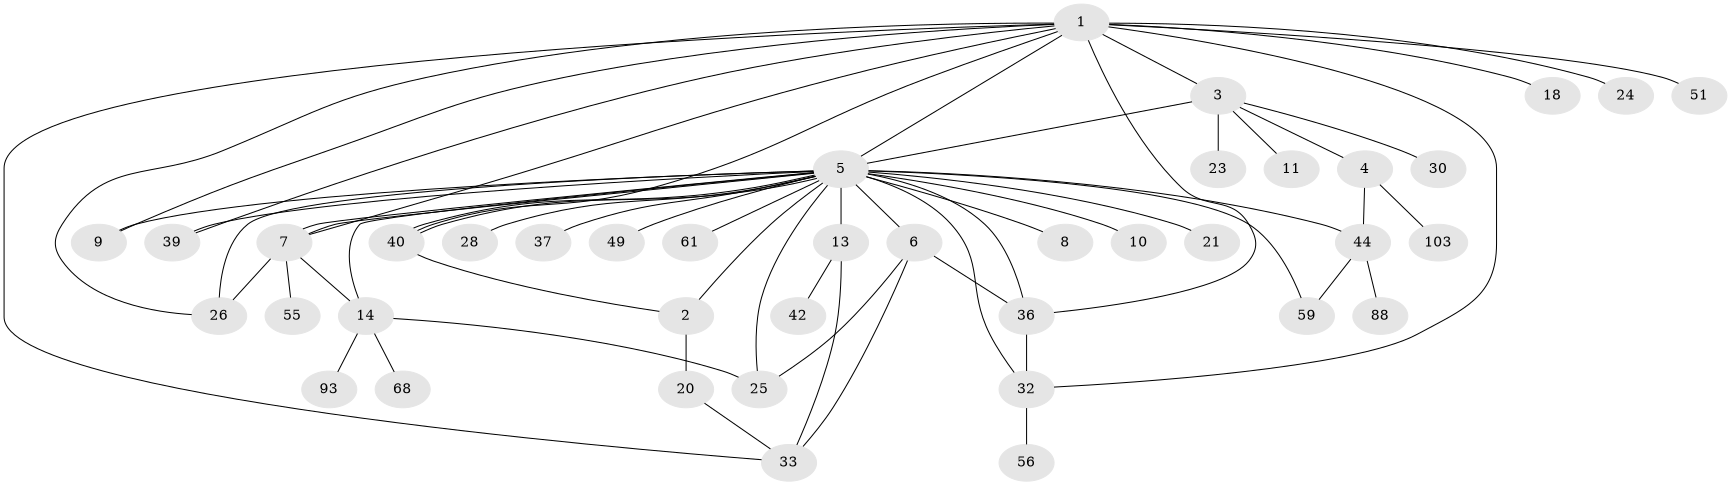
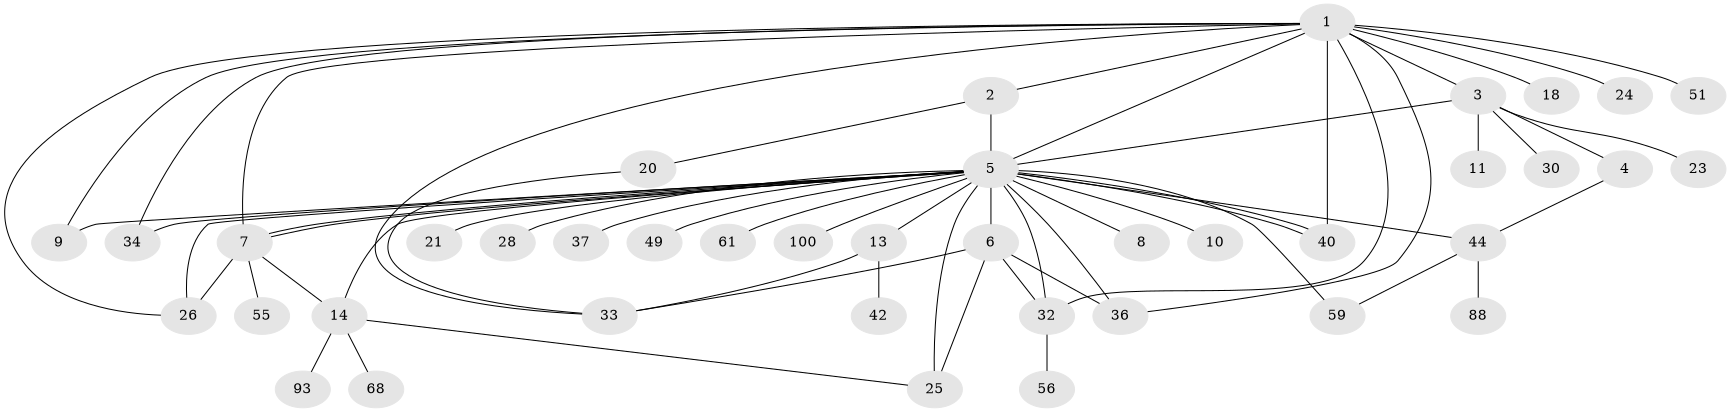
node "39": label "39" -> "34"
node "100": added
node "103": removed
edge "40" -- "2": now "1" -- "2"
edge "36" -- "32": now "6" -- "32"
